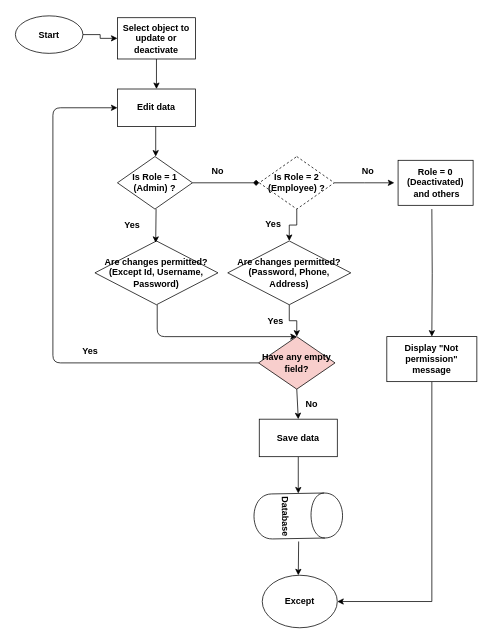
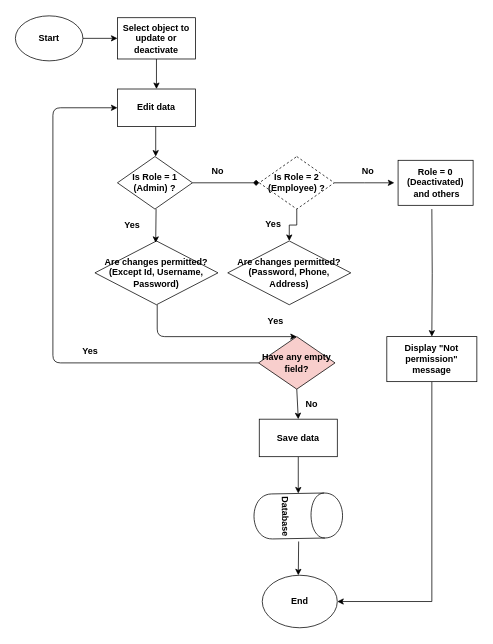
node "Start": size 68x38 -> 68x45
edge "Are changes permitted? (Password, Phone, Address)" -> "Have any empty field?": removed
node "Except": label "Except" -> "End"
